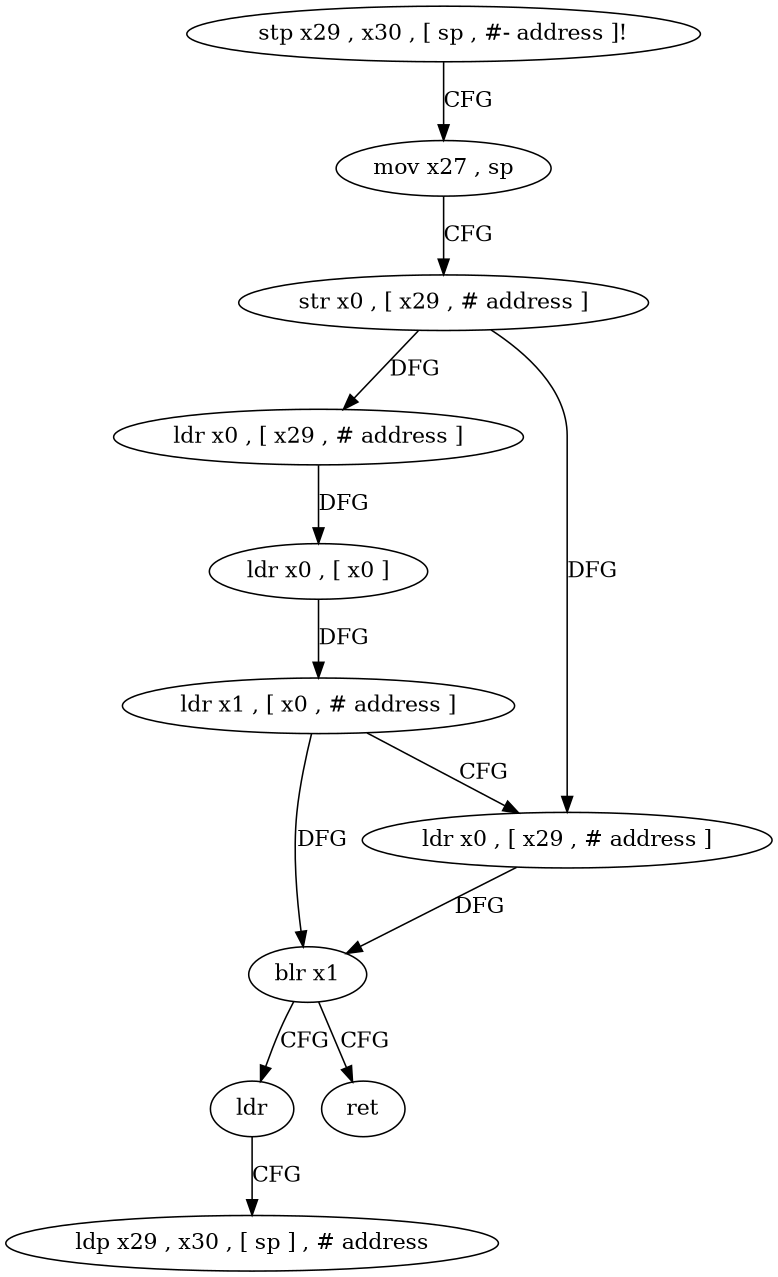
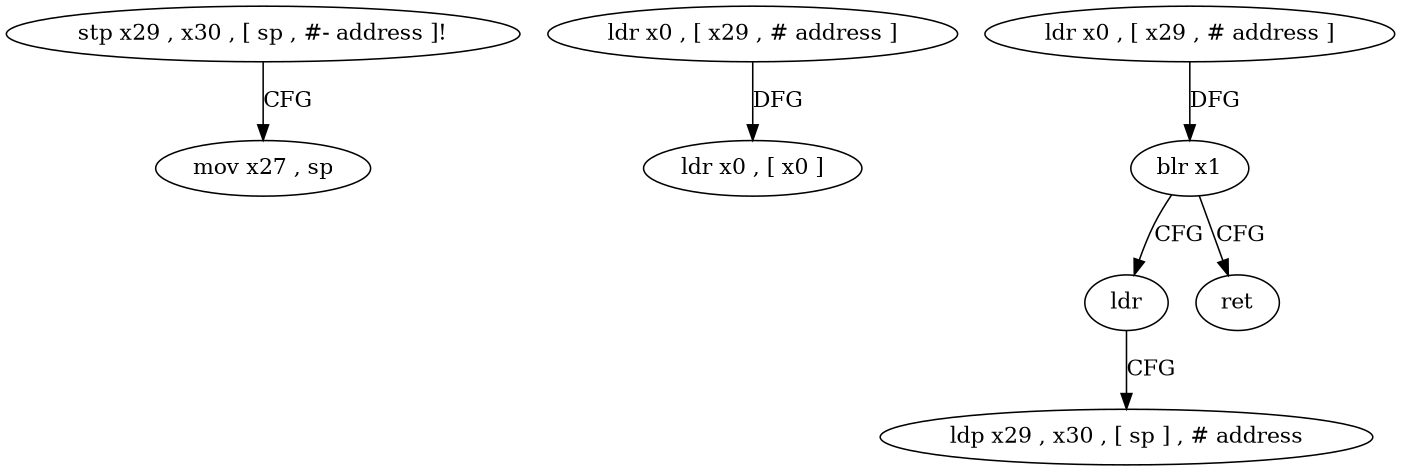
node "str x0 , [ x29 , # address ]": removed
node "ldr x1 , [ x0 , # address ]": removed
